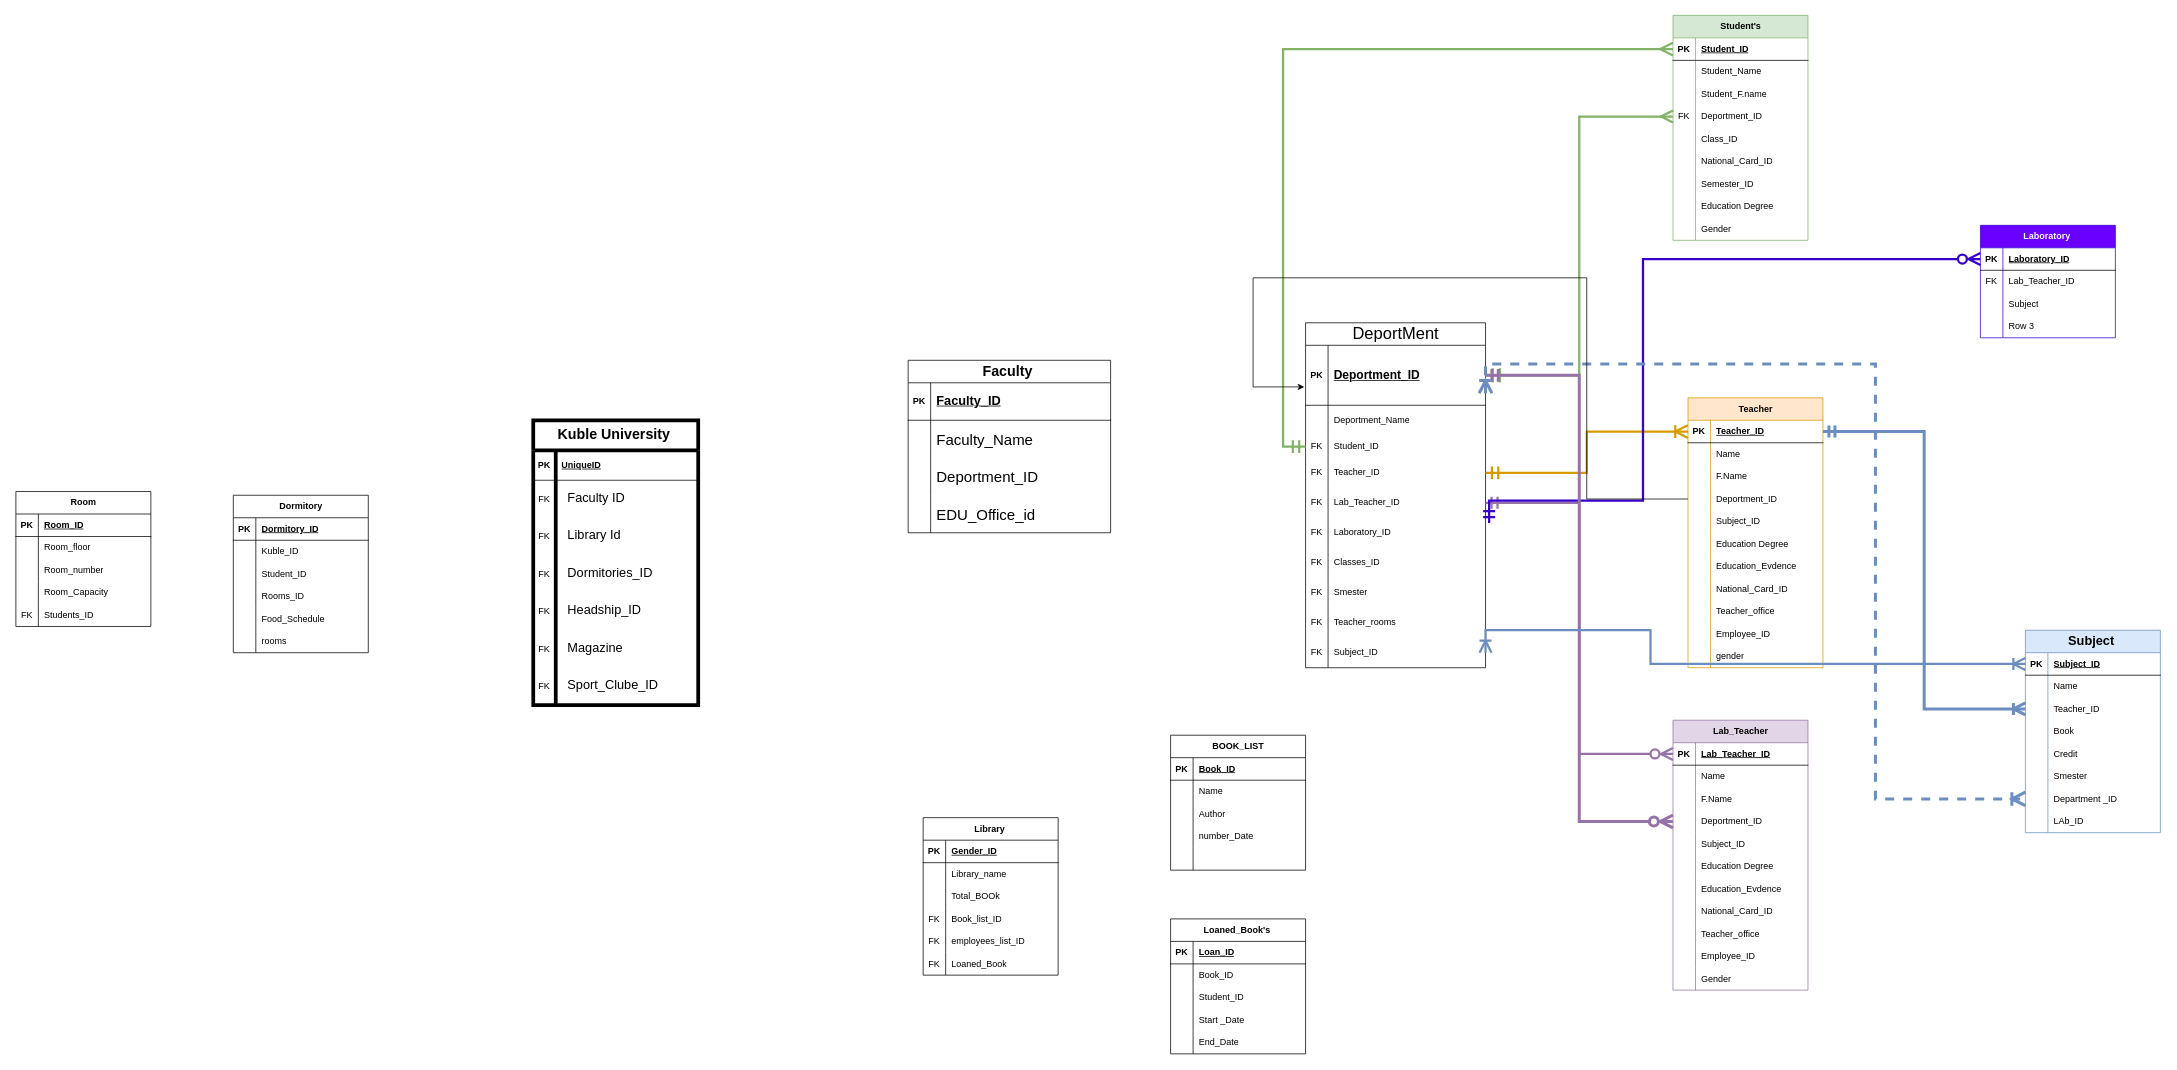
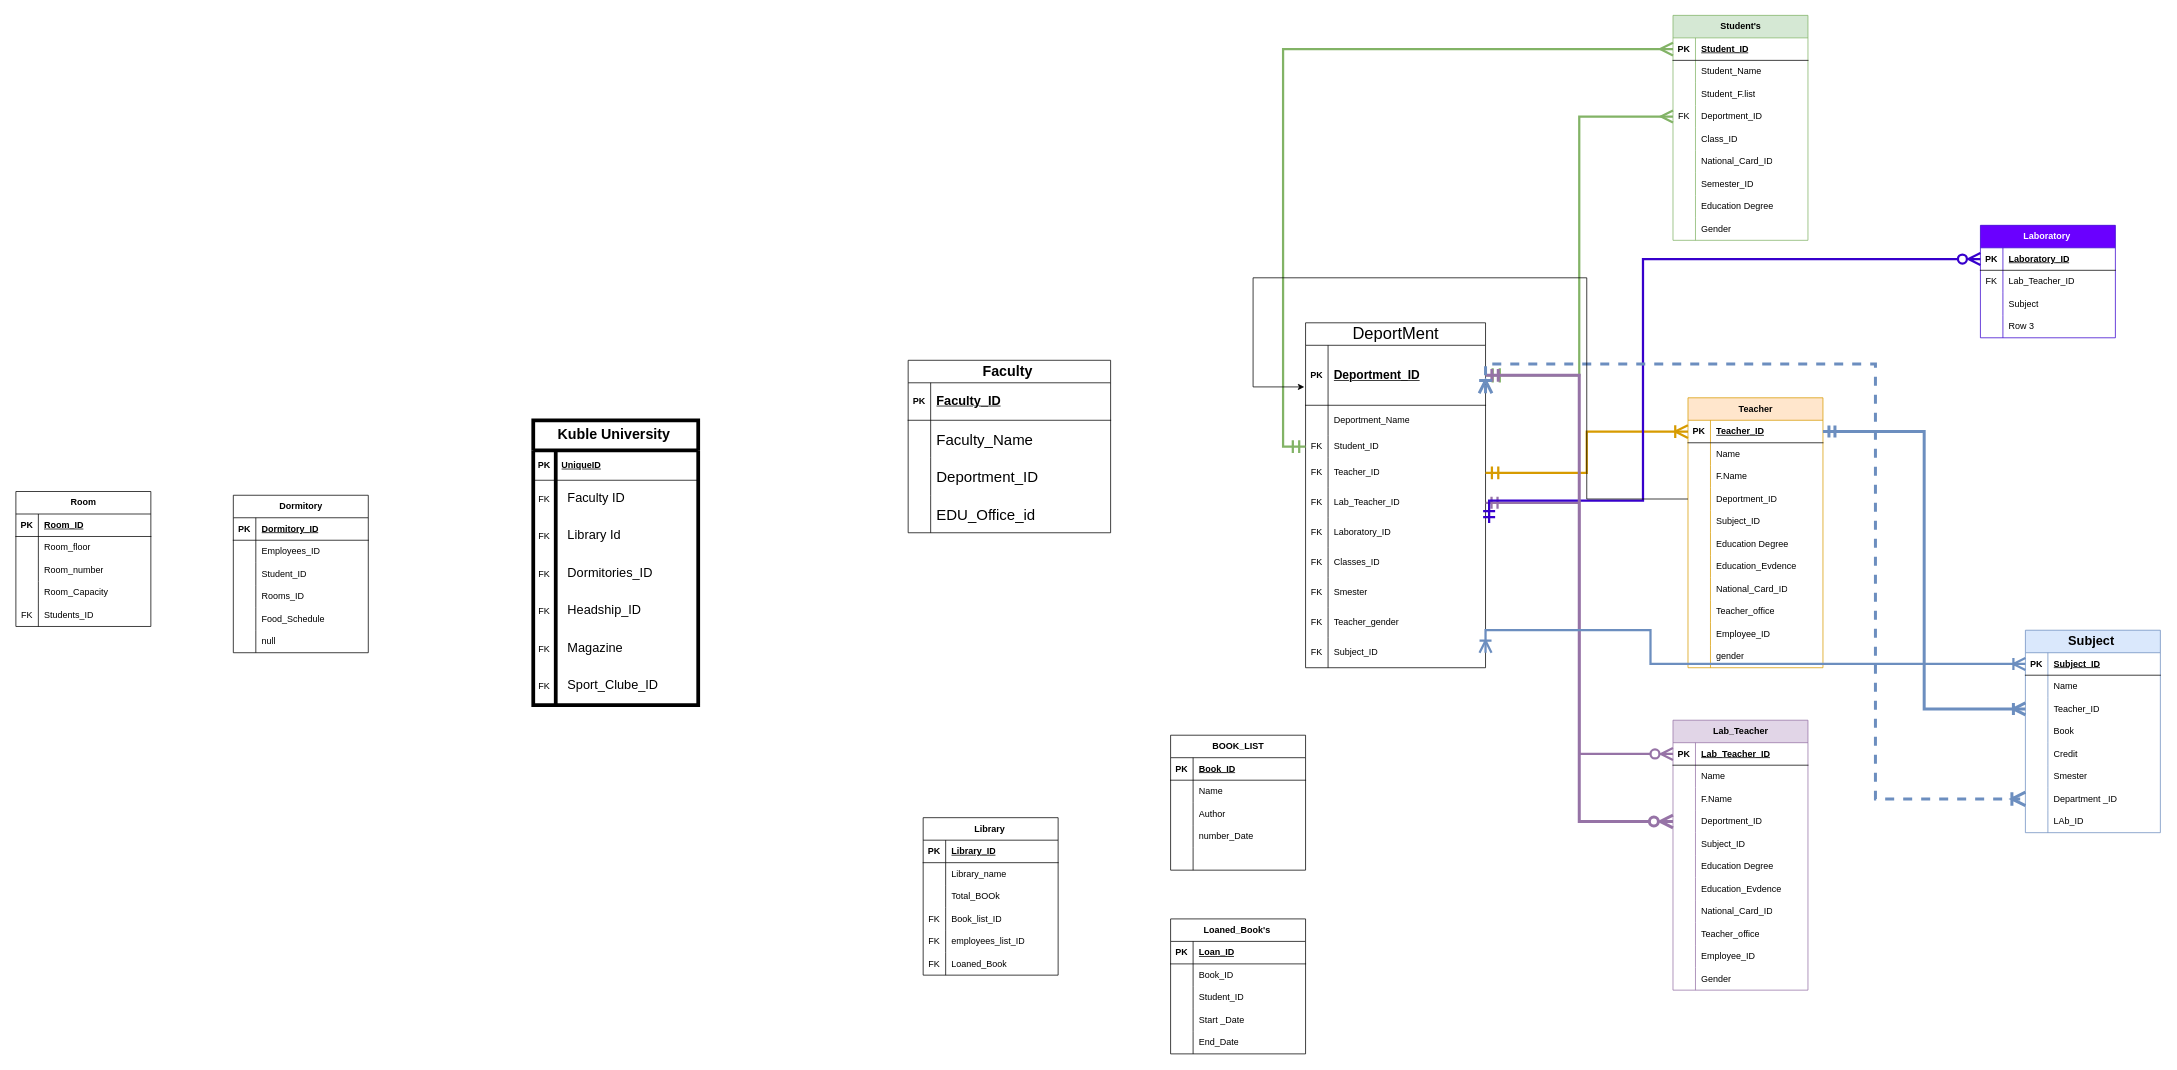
node "Student_F.name": label "Student_F.name" -> "Student_F.list"
node "Kuble_ID": label "Kuble_ID" -> "Employees_ID"
node "Teacher_rooms": label "Teacher_rooms" -> "Teacher_gender"
node "rooms": label "rooms" -> "null"
node "Gender_ID": label "Gender_ID" -> "Library_ID"
